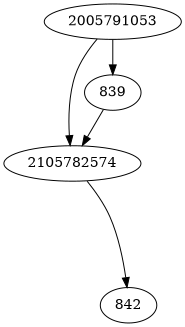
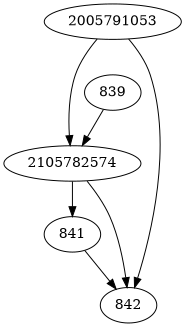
edge "2005791053" -> "839": now "2005791053" -> "842"
node "841": added
